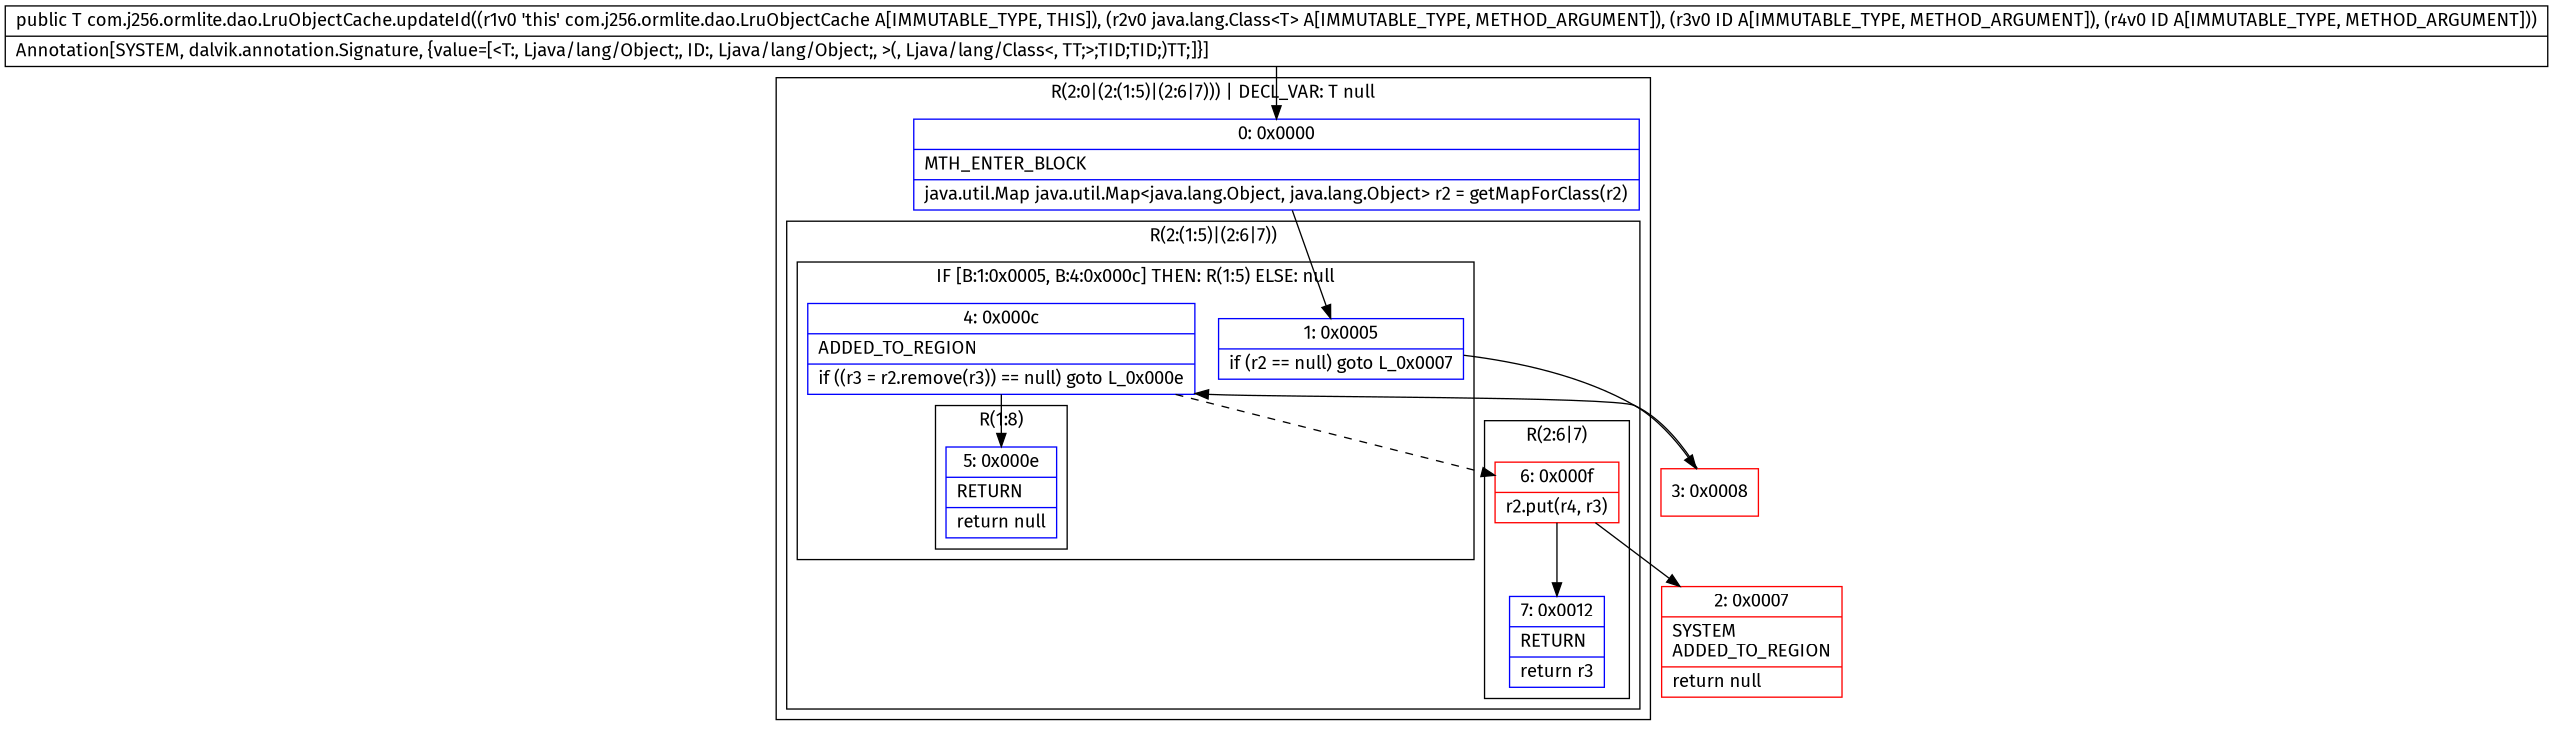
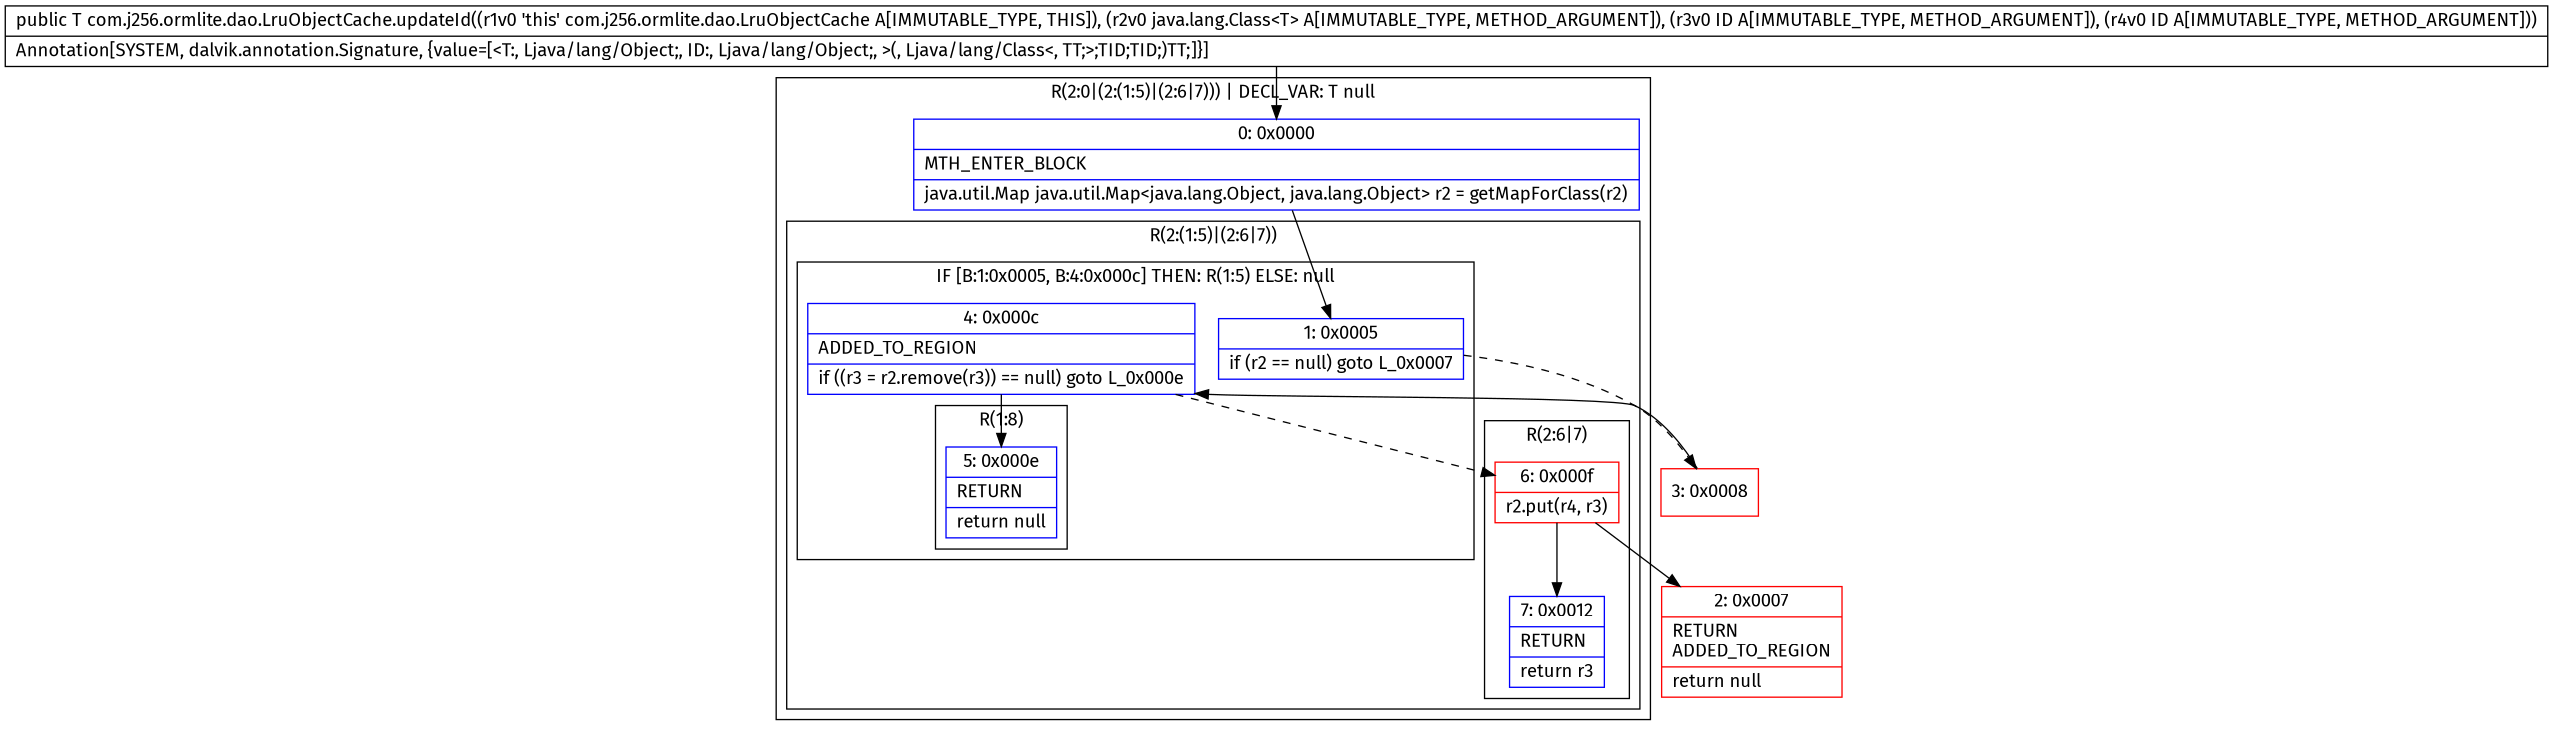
edge "1: 0x0005" -> "3: 0x0008": style solid -> dashed
node "2: 0x0007": text "SYSTEM" -> "RETURN"
